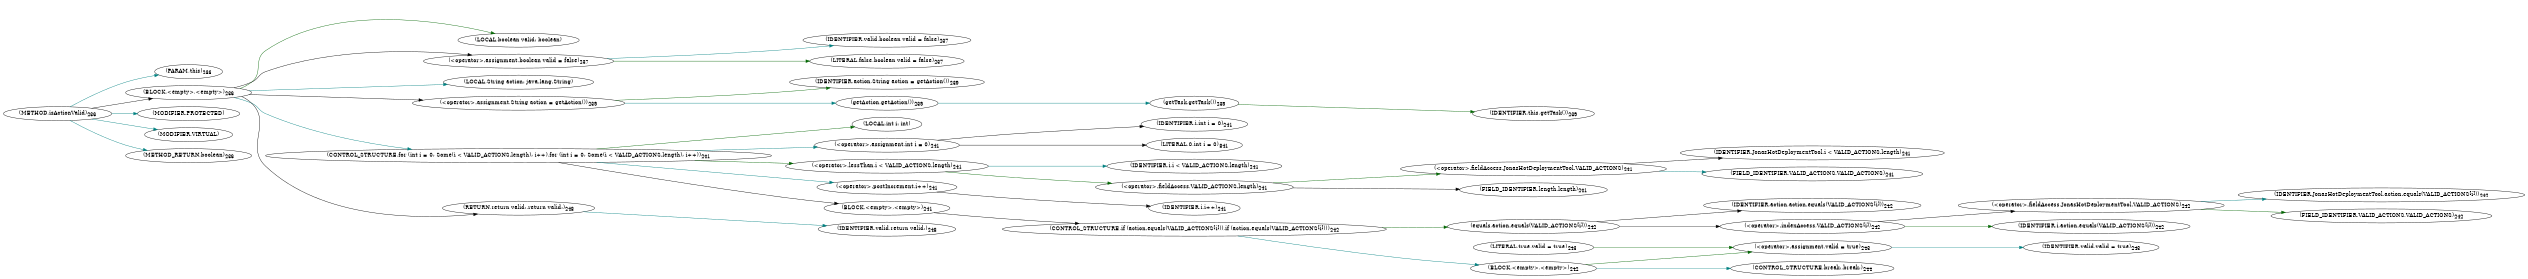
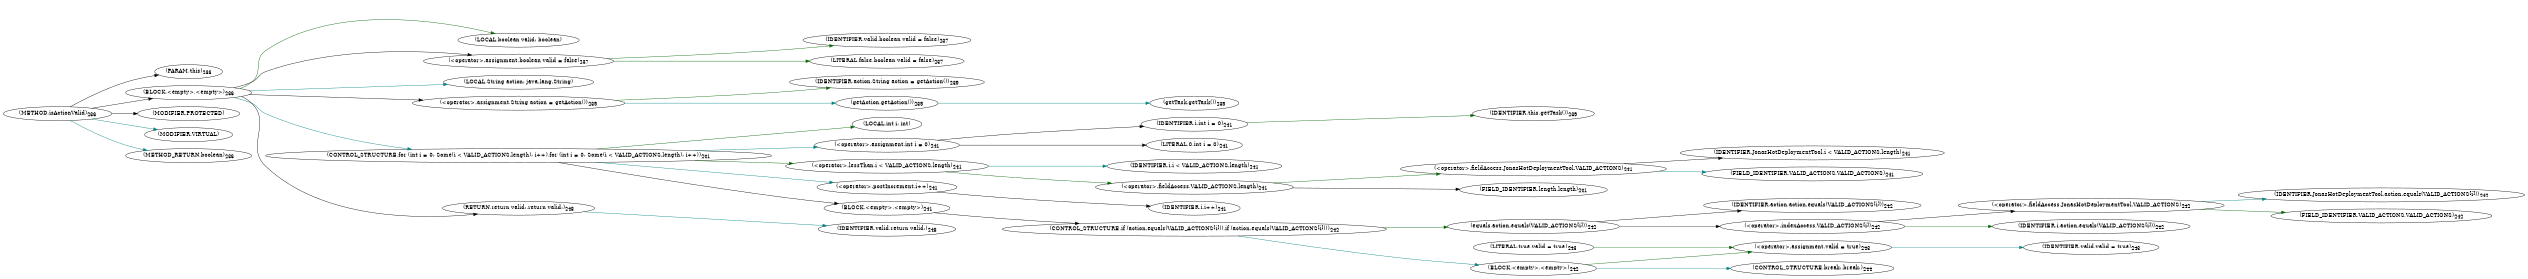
edge "(<operator>.assignment,boolean valid = false)" -> "(IDENTIFIER,valid,boolean valid = false)": color teal -> darkgreen
edge "(METHOD,isActionValid)" -> "(PARAM,this)": color teal -> black
edge "(getTask,getTask())" -> "(IDENTIFIER,this,getTask())": now "(IDENTIFIER,i,int i = 0)" -> "(IDENTIFIER,this,getTask())"
edge "(METHOD,isActionValid)" -> "(MODIFIER,PROTECTED)": color teal -> black
node "(LITERAL,0,int i = 0)": text "841" -> "241"
